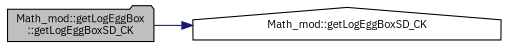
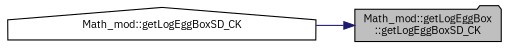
edge "Math_mod::getLogEggBox ::getLogEggBoxSD_CK" -> "Math_mod::getLogEggBoxSD_CK": reversed
